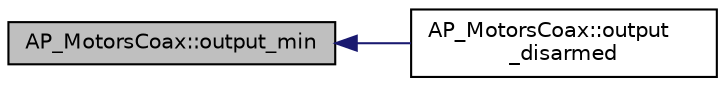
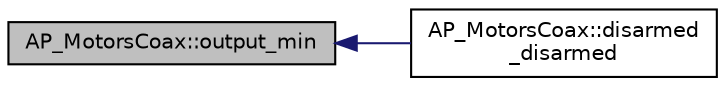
node "AP_MotorsCoax::output _disarmed": label "AP_MotorsCoax::output _disarmed" -> "AP_MotorsCoax::disarmed _disarmed"
